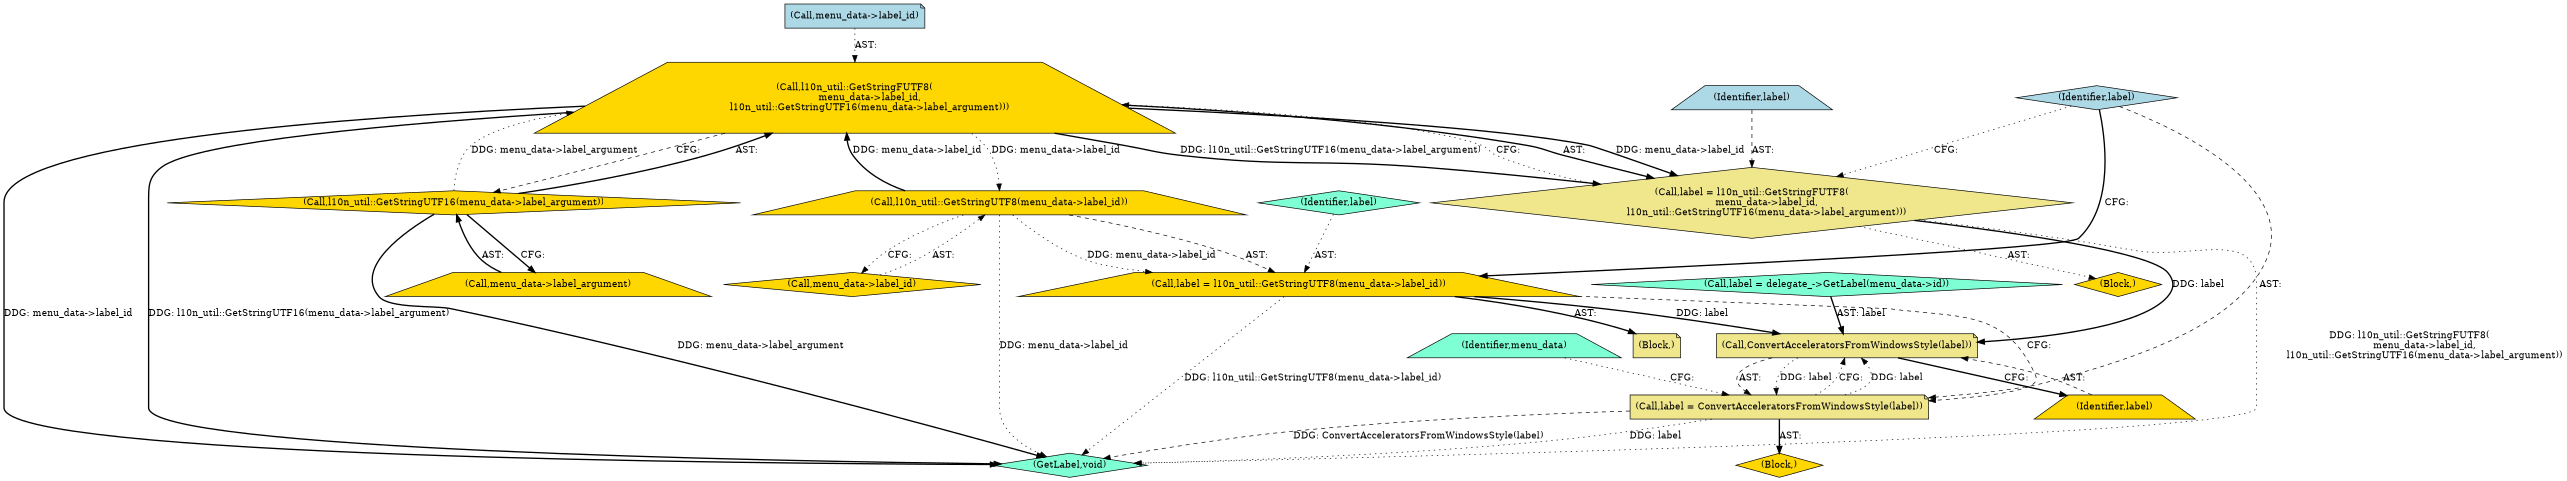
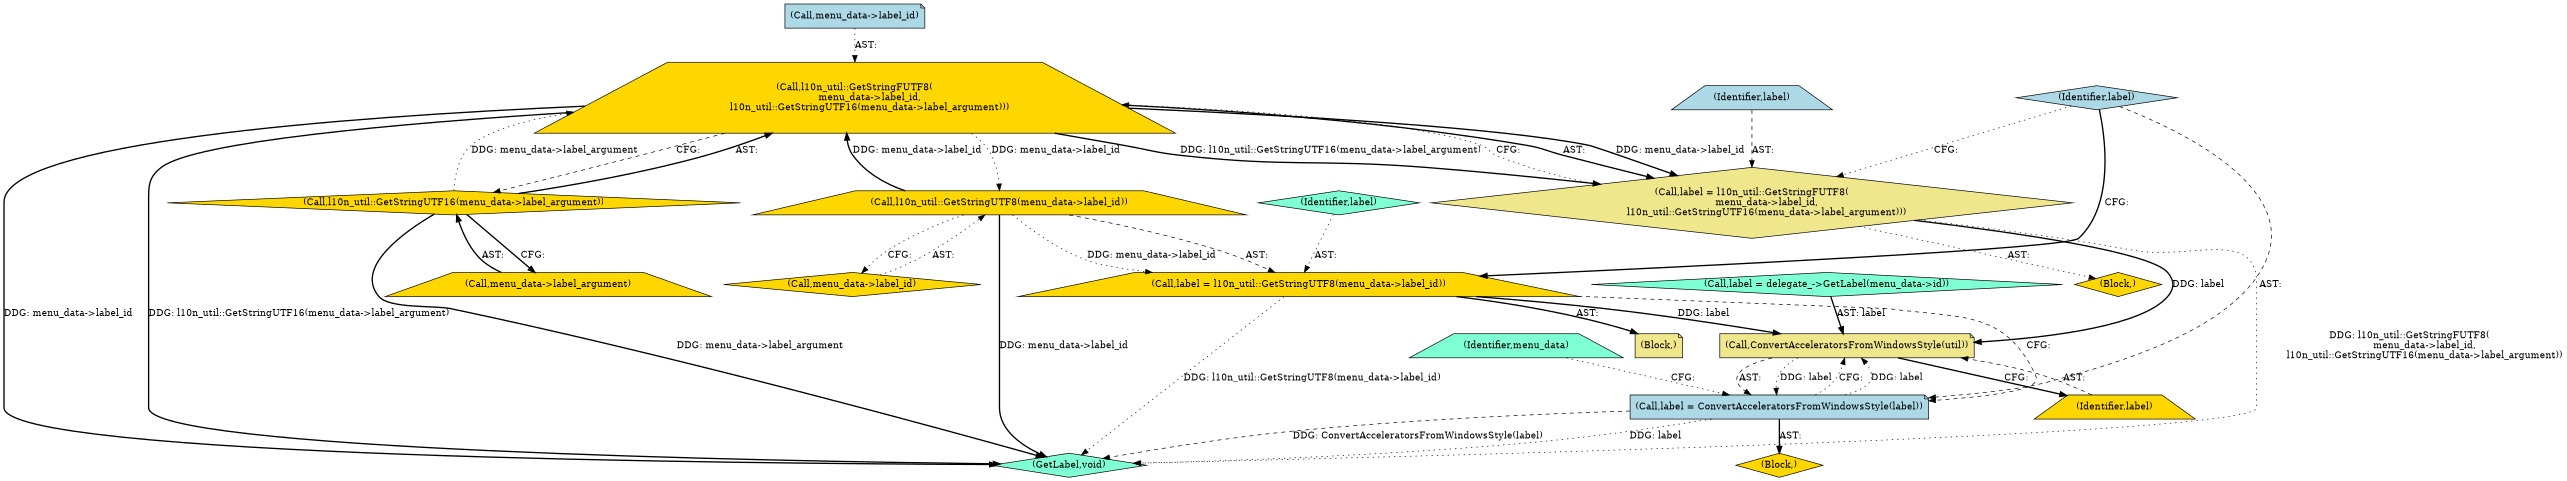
edge "(Call,l10n_util::GetStringUTF8(menu_data->label_id))" -> "(GetLabel,void)": style dotted -> bold
node "(Call,ConvertAcceleratorsFromWindowsStyle(label))": label "(Call,ConvertAcceleratorsFromWindowsStyle(label))" -> "(Call,ConvertAcceleratorsFromWindowsStyle(util))"
node "(Call,label = ConvertAcceleratorsFromWindowsStyle(label))": fillcolor khaki -> lightblue
